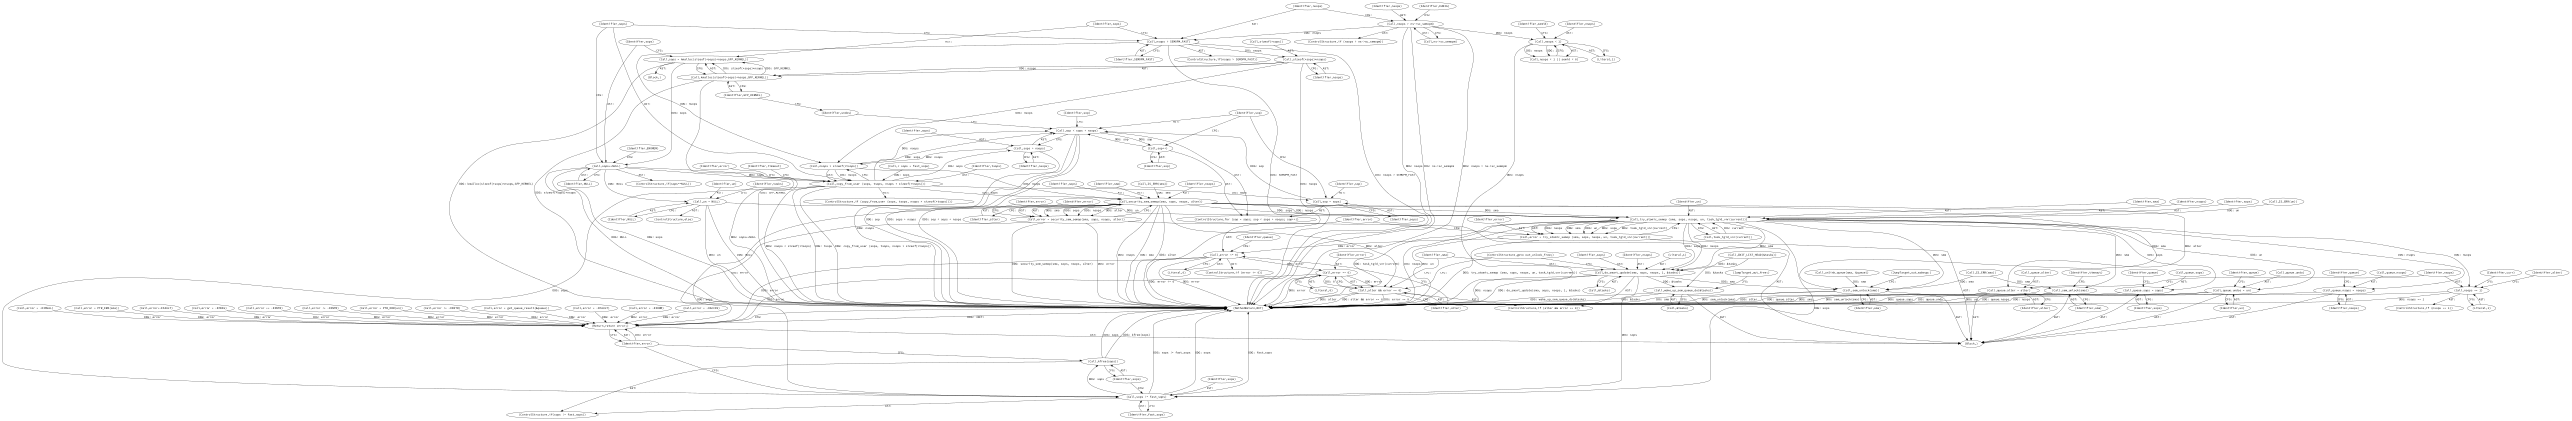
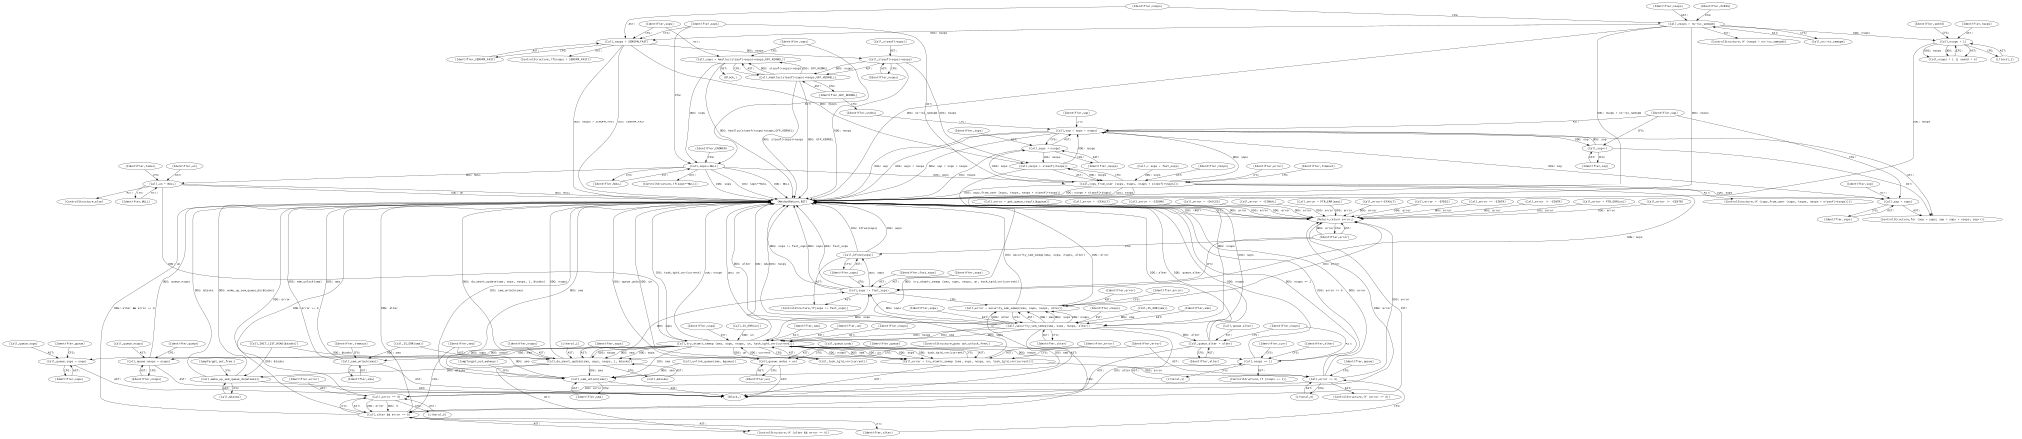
edge "(Call,queue.sops = sops)" -> "(MethodReturn,RET)": removed, label "DDG: queue.sops"
edge "(Call,sops != fast_sops)" -> "(Identifier,fast_sops)": now "(Call,sops != fast_sops)" -> "(Call,error = security_sem_semop(sma, sops, nsops, alter))"
